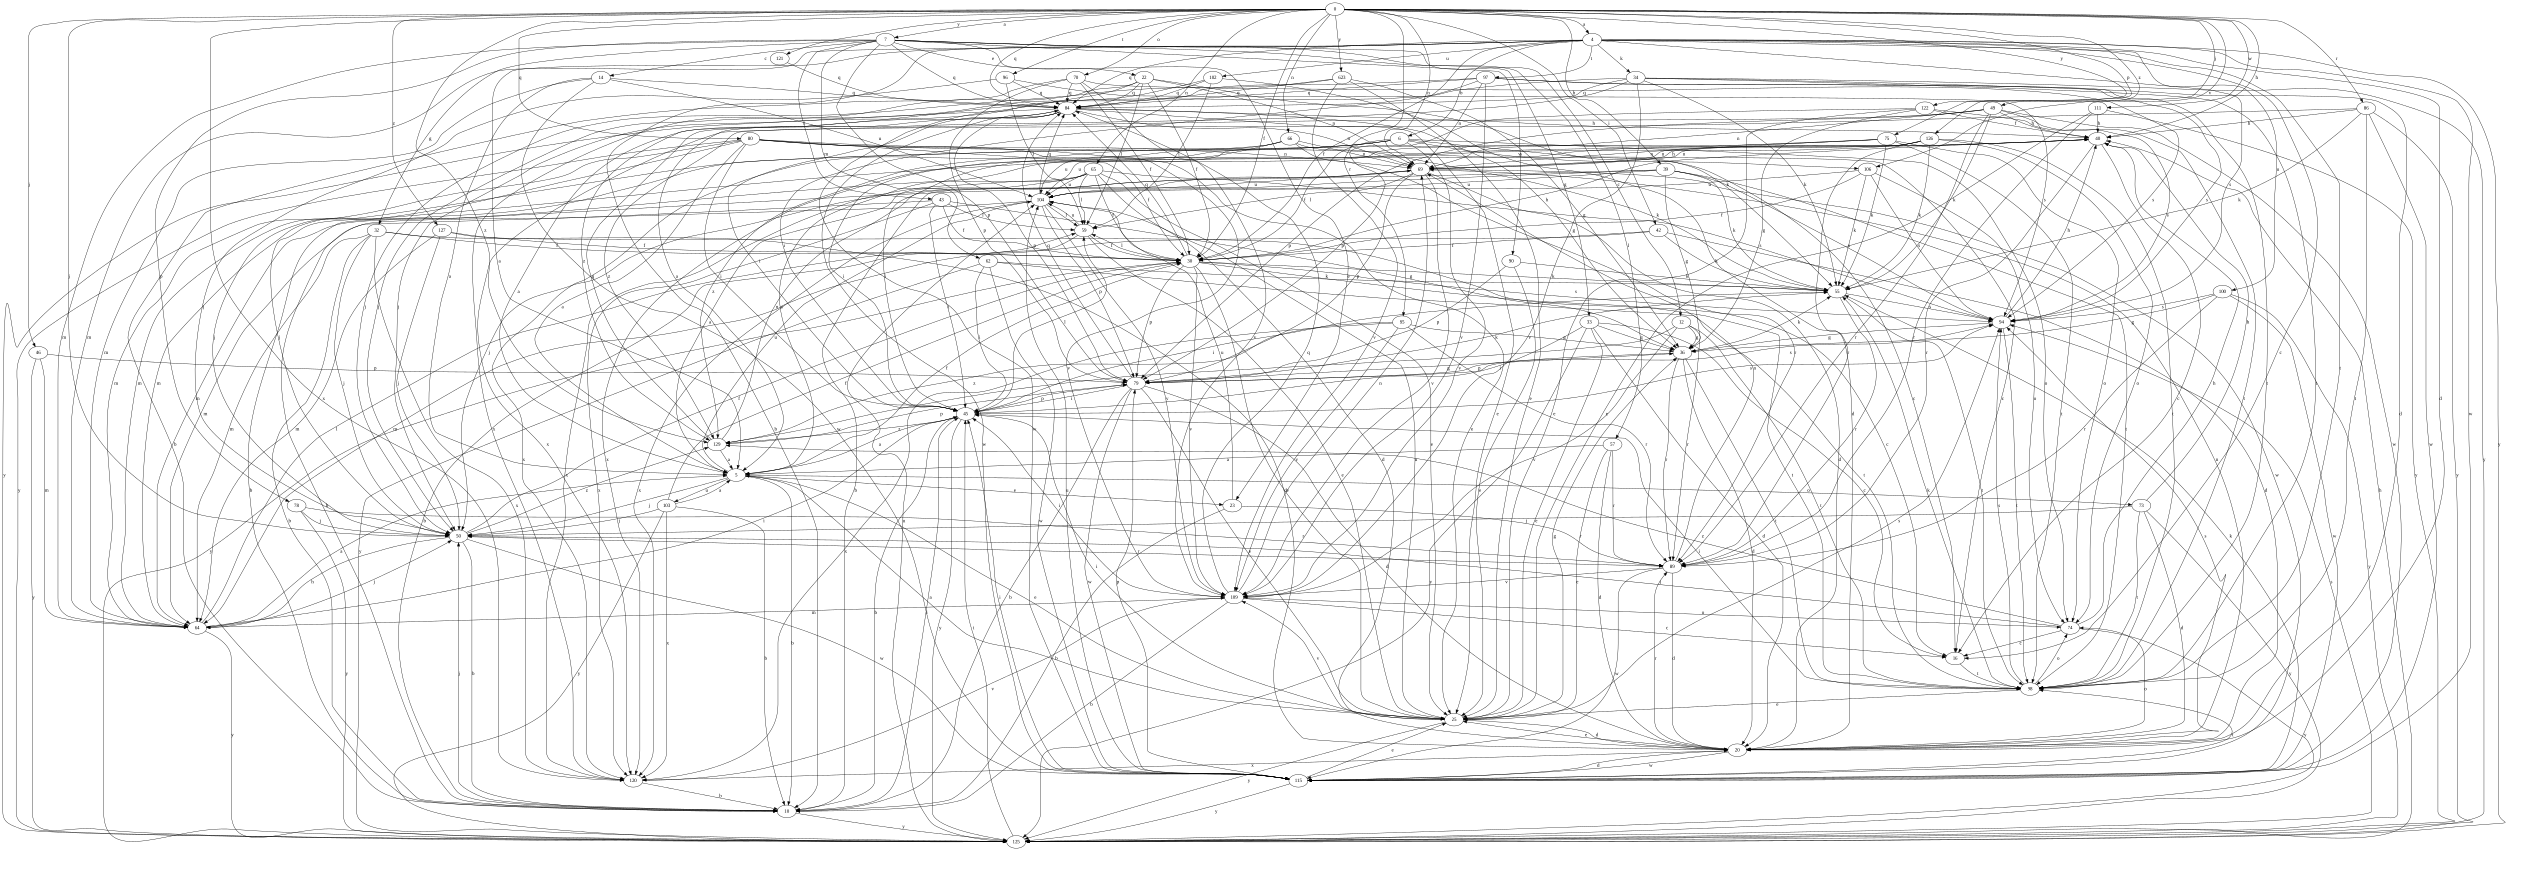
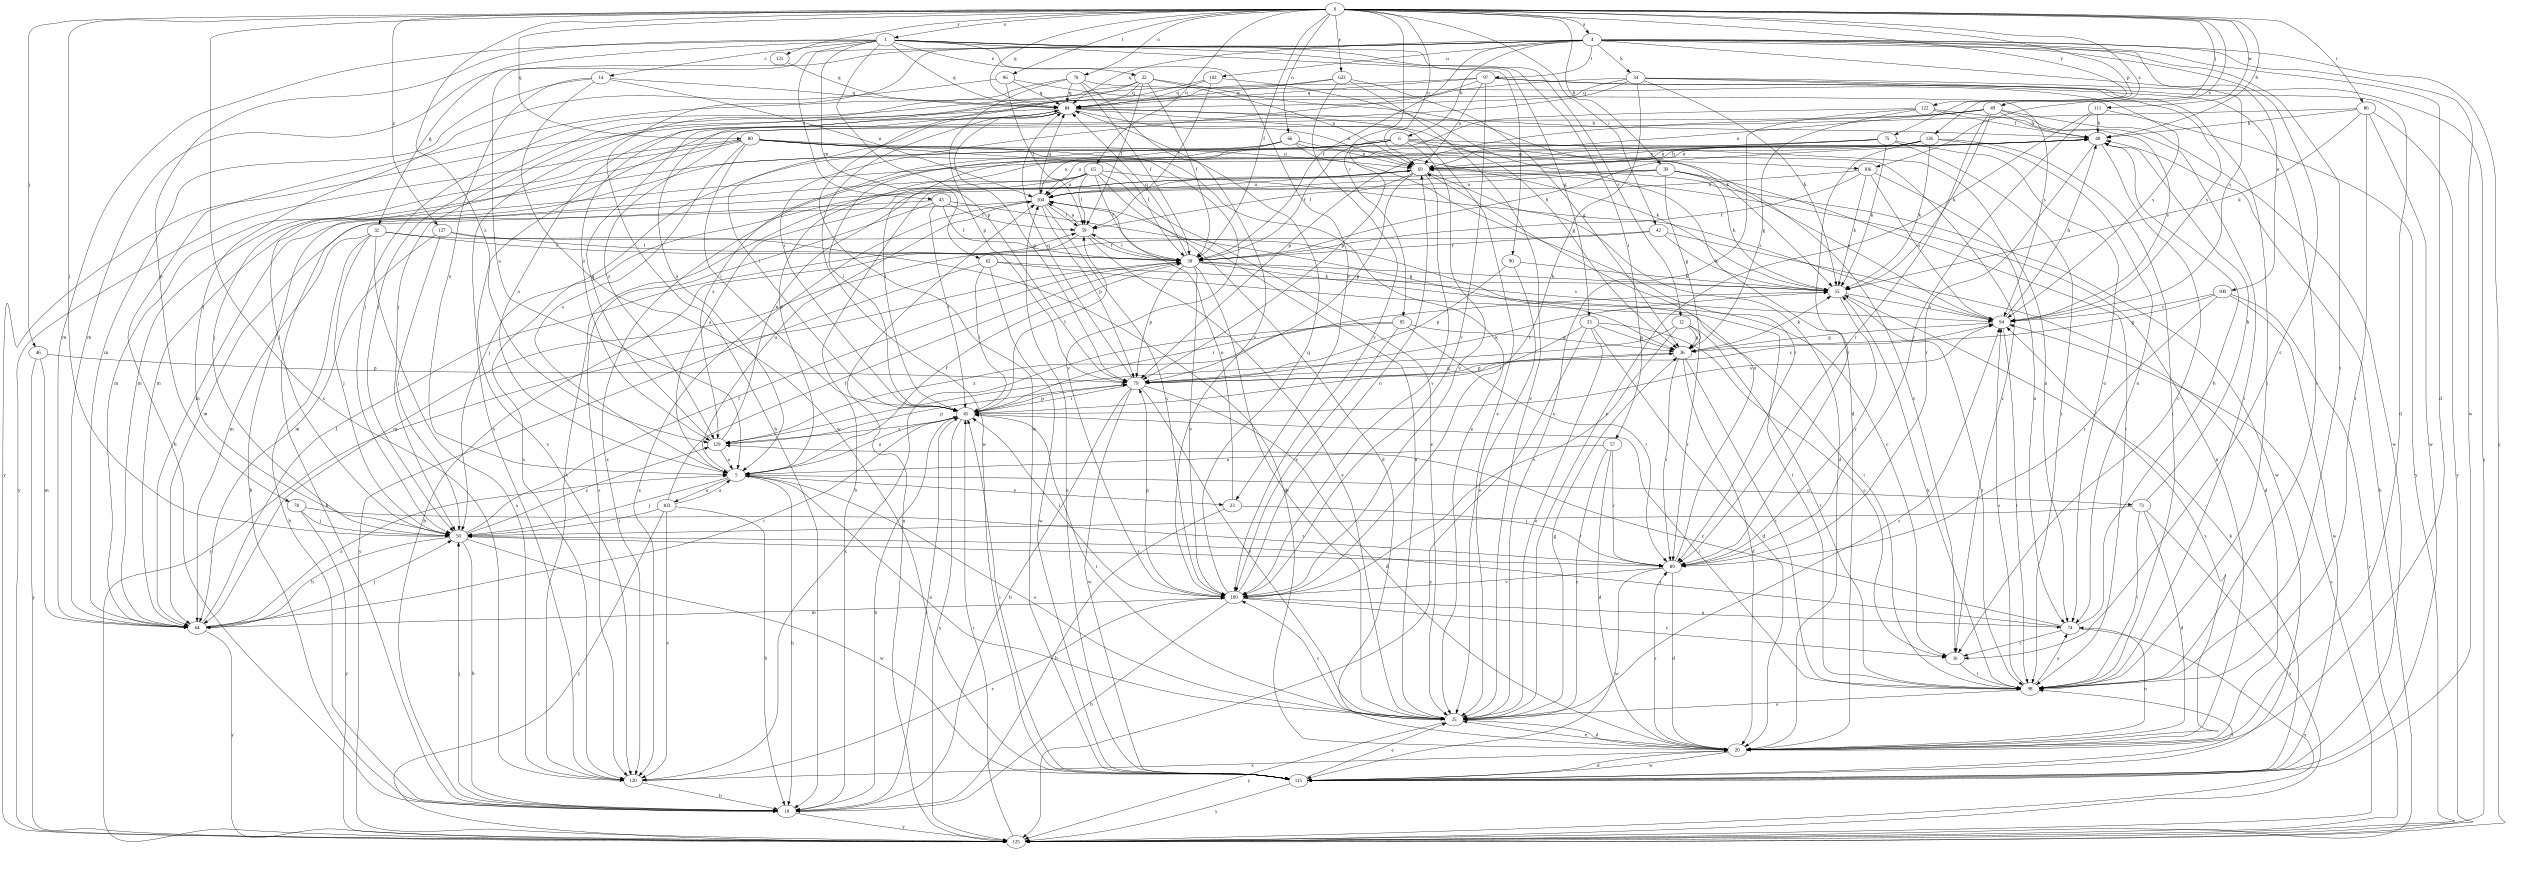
node "7": label "7" -> "1"
edge "115" -> "79": now "109" -> "79"
